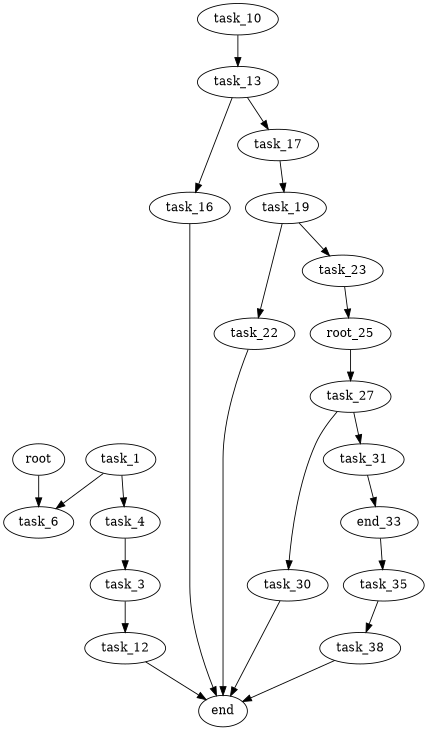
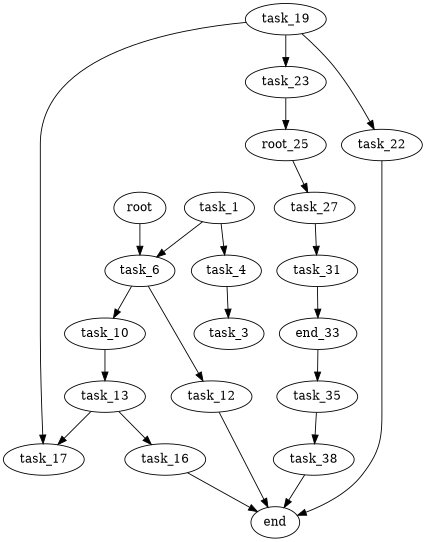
edge "task_17" -> "task_19": reversed
edge "task_6" -> "task_10": added
node "task_30": removed
edge "task_3" -> "task_12": now "task_6" -> "task_12"
